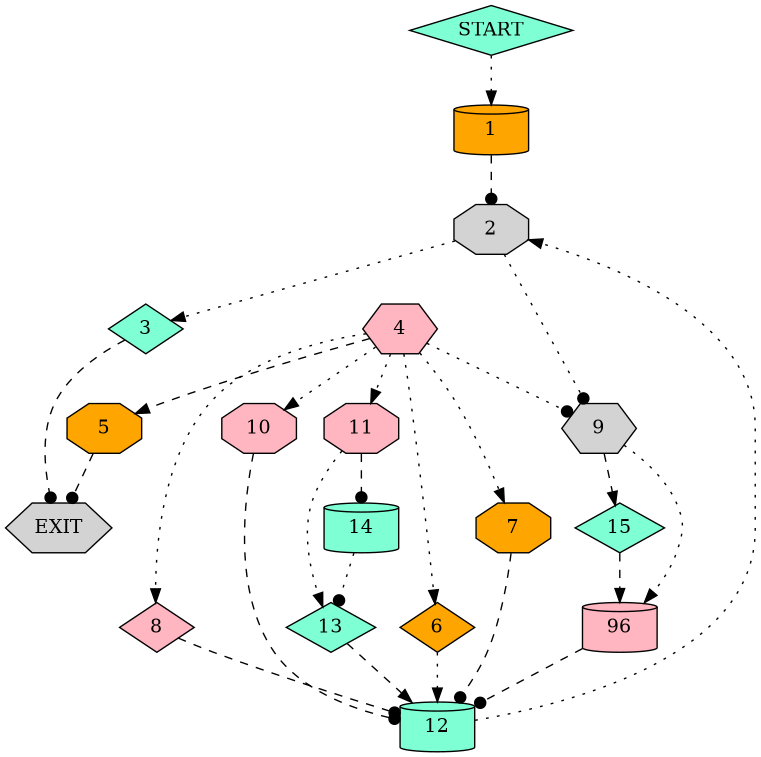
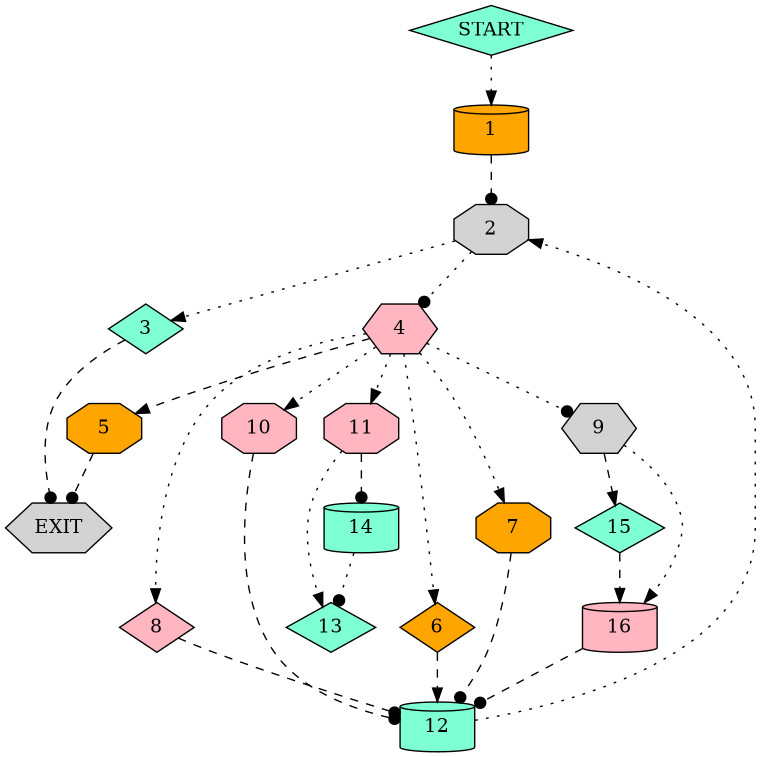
edge "2" -> "9": now "2" -> "4"
node "96": label "96" -> "16"
edge "13" -> "12": removed
edge "6" -> "12": style dotted -> dashed
